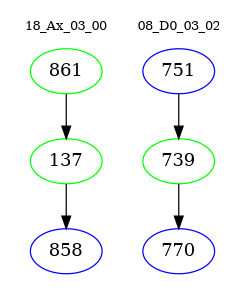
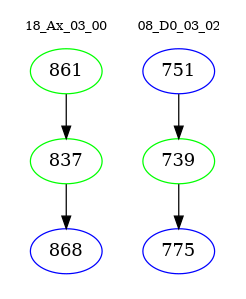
node "137": label "137" -> "837"
node "858": label "858" -> "868"
node "770": label "770" -> "775"
